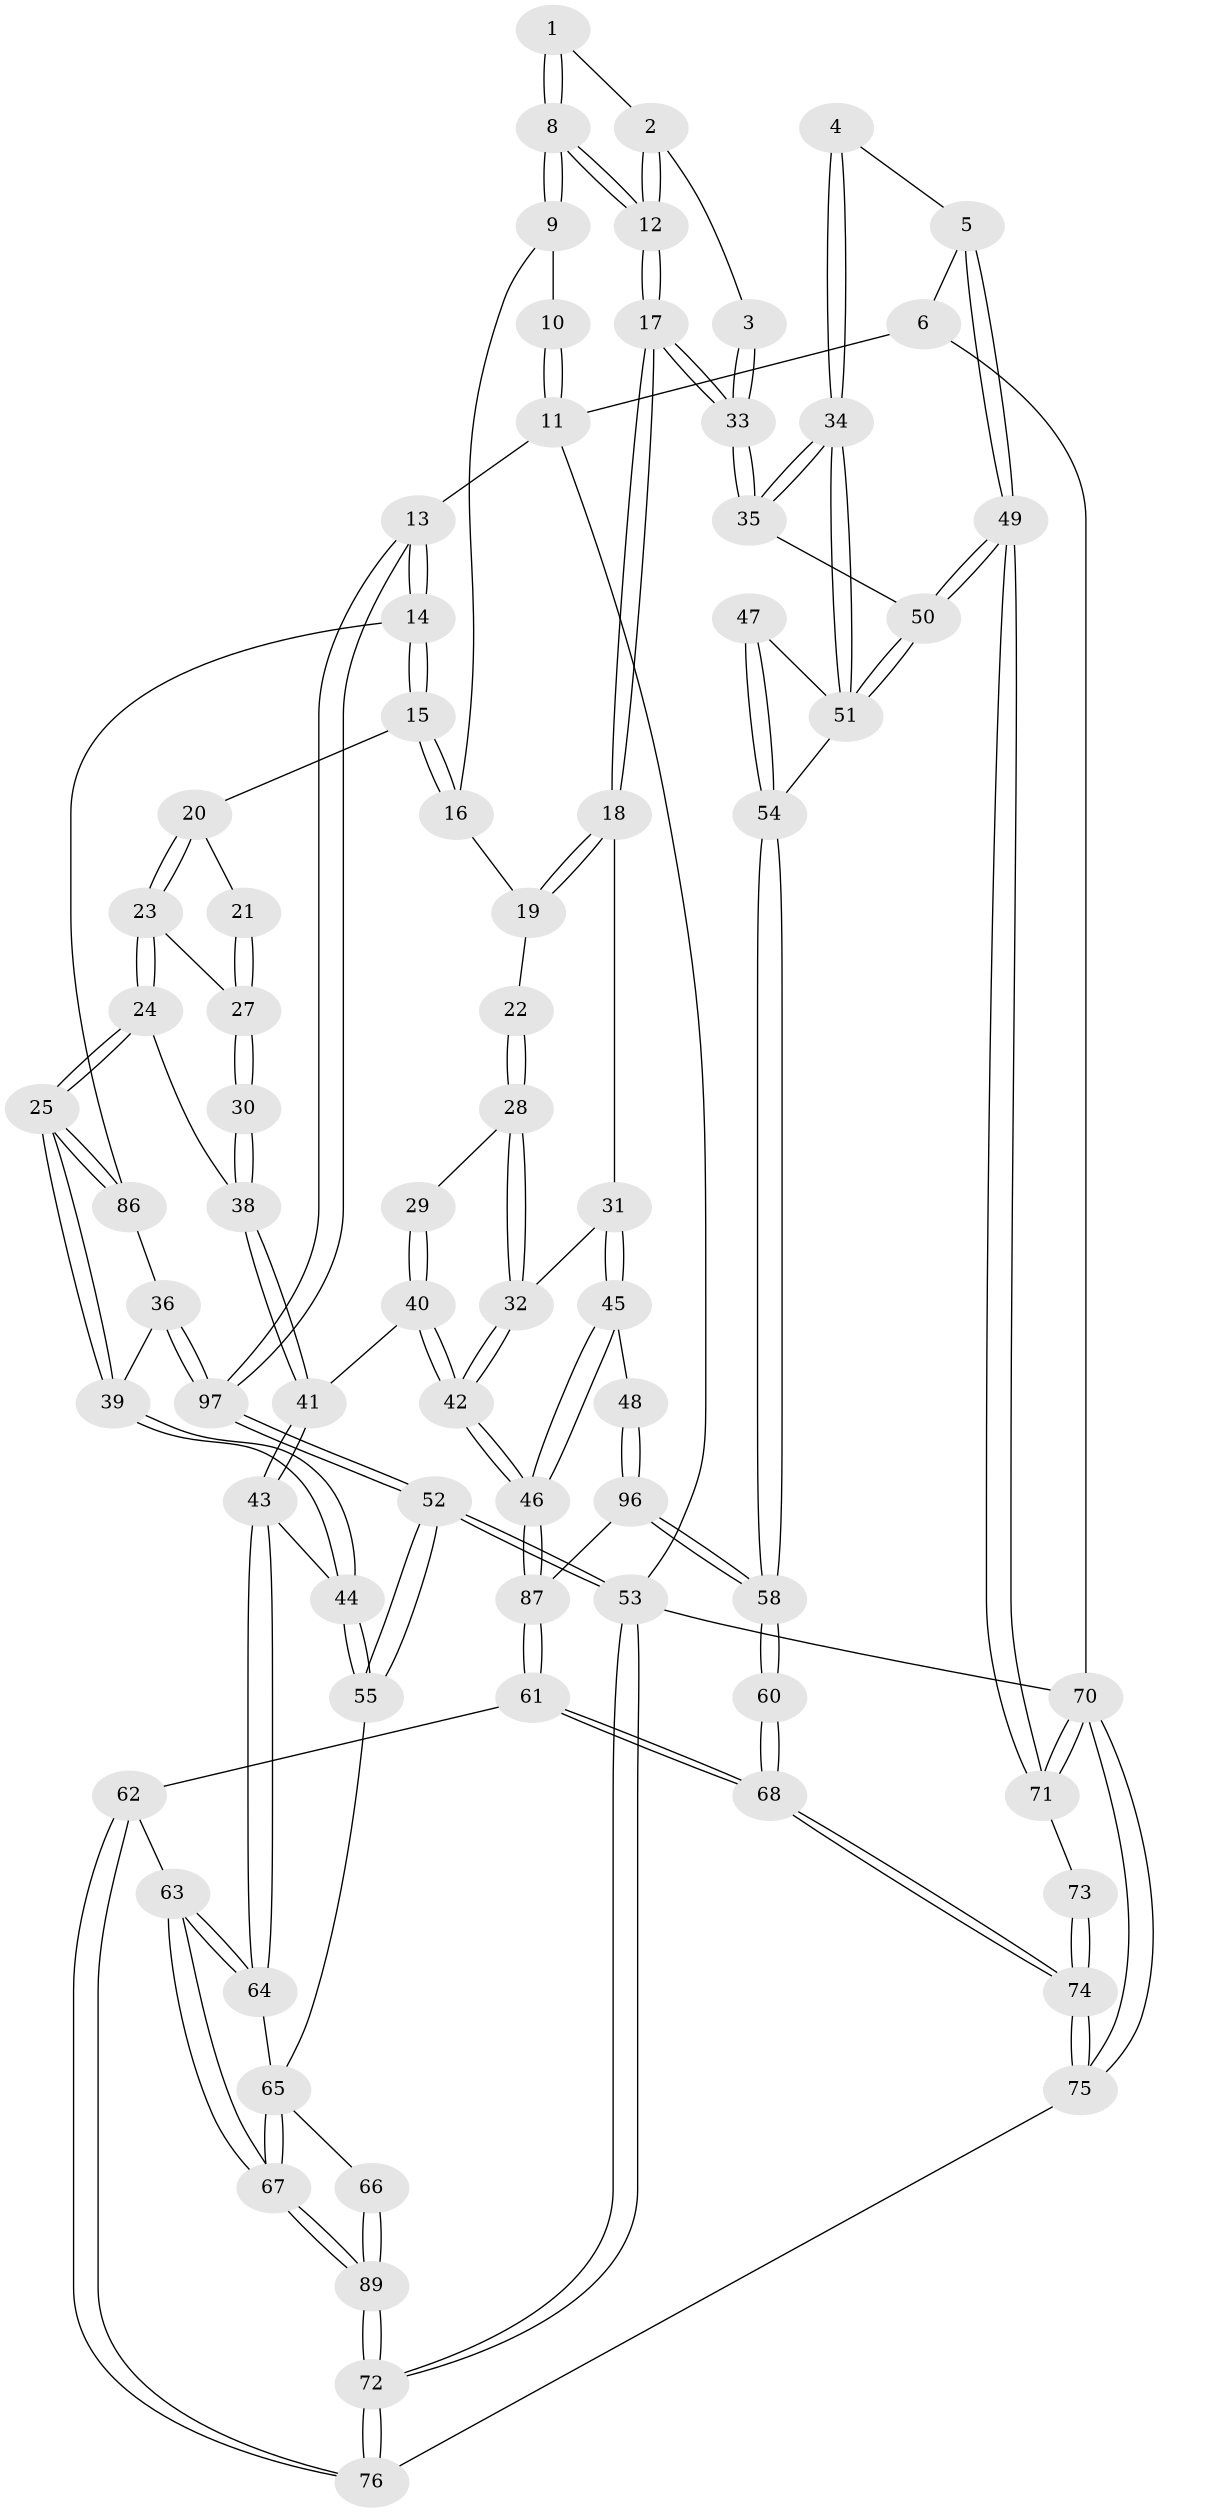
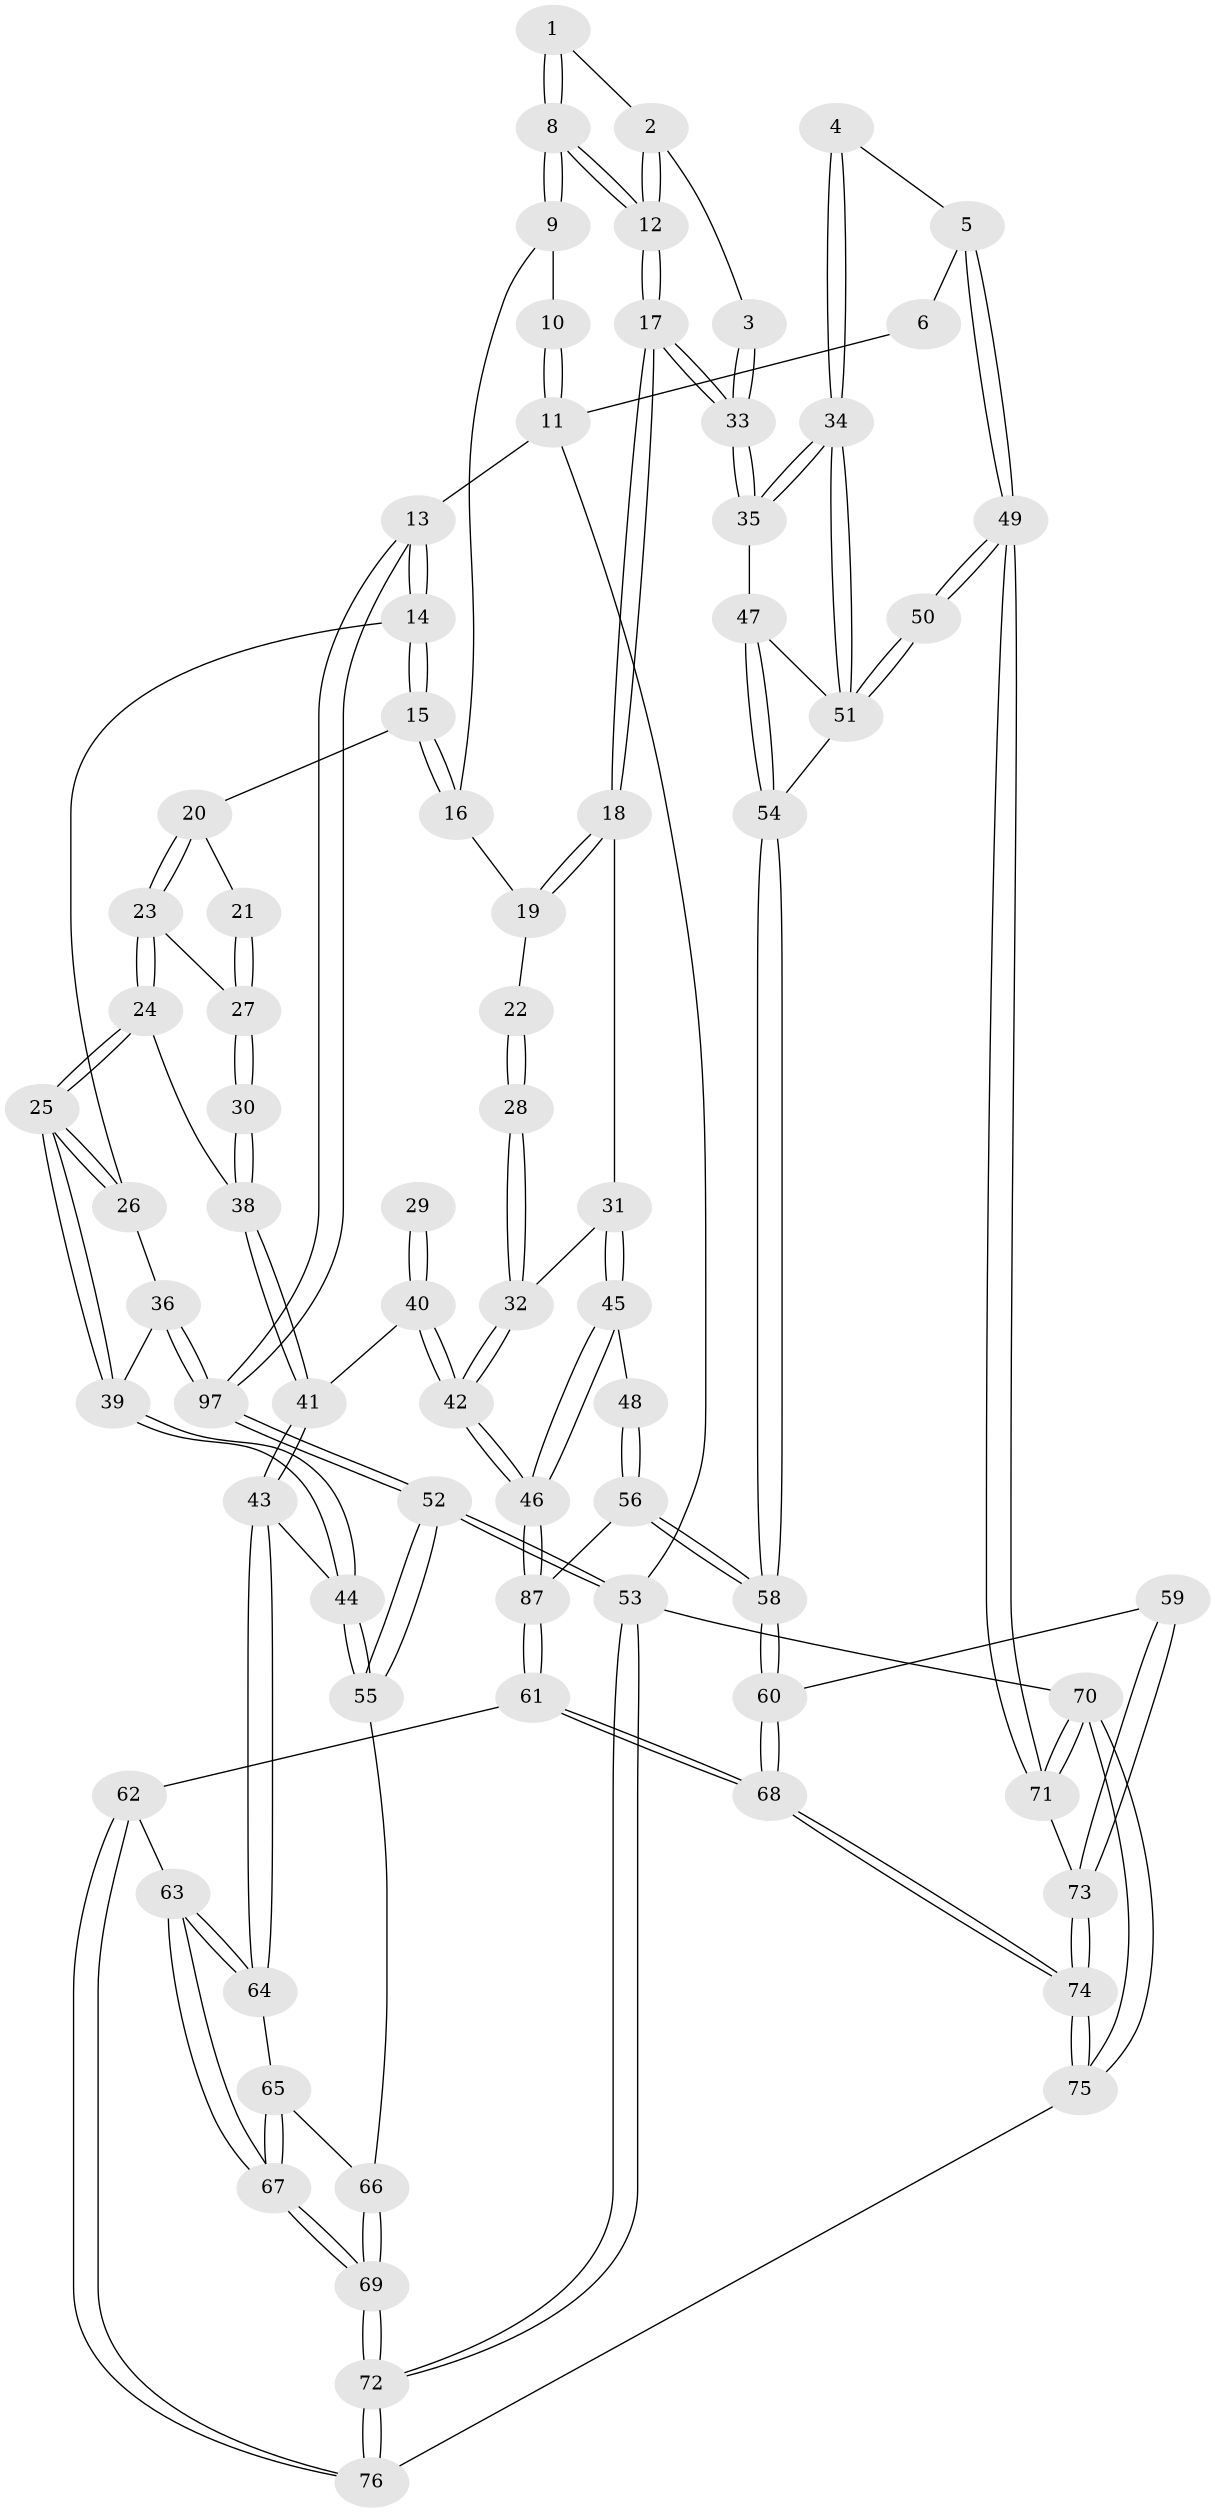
edge "35" -- "50": now "35" -- "47"
edge "6" -- "70": removed
edge "28" -- "29": removed
node "86": label "86" -> "26"
node "96": label "96" -> "56"
node "59": added
edge "55" -- "65": now "55" -- "66"
node "89": label "89" -> "69"
